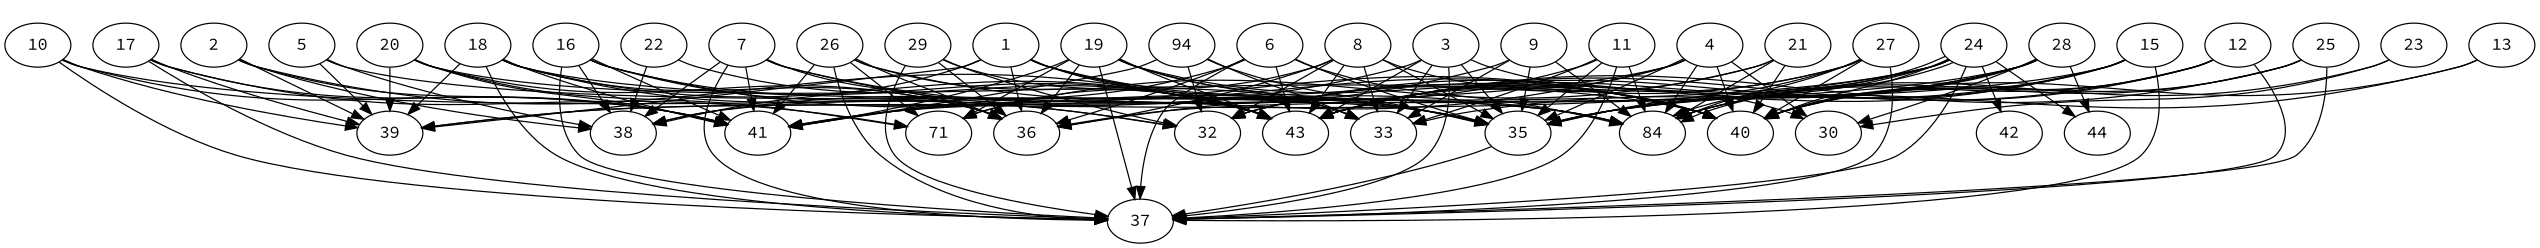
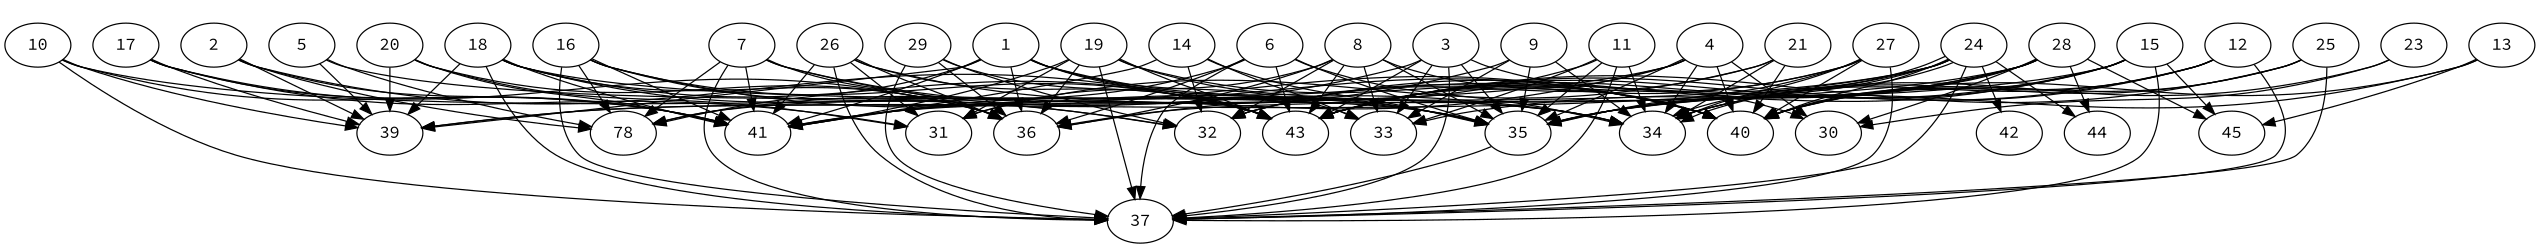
node "22": removed
node "94": label "94" -> "14"
edge "19" -> "33": removed
edge "20" -> "40": removed
edge "1" -> "41": added
node "38": label "38" -> "78"
node "71": label "71" -> "31"
node "84": label "84" -> "34"
node "45": added
edge "17" -> "37": now "17" -> "36"
